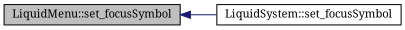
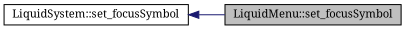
edge "LiquidSystem::set_focusSymbol" -> "LiquidMenu::set_focusSymbol": reversed
